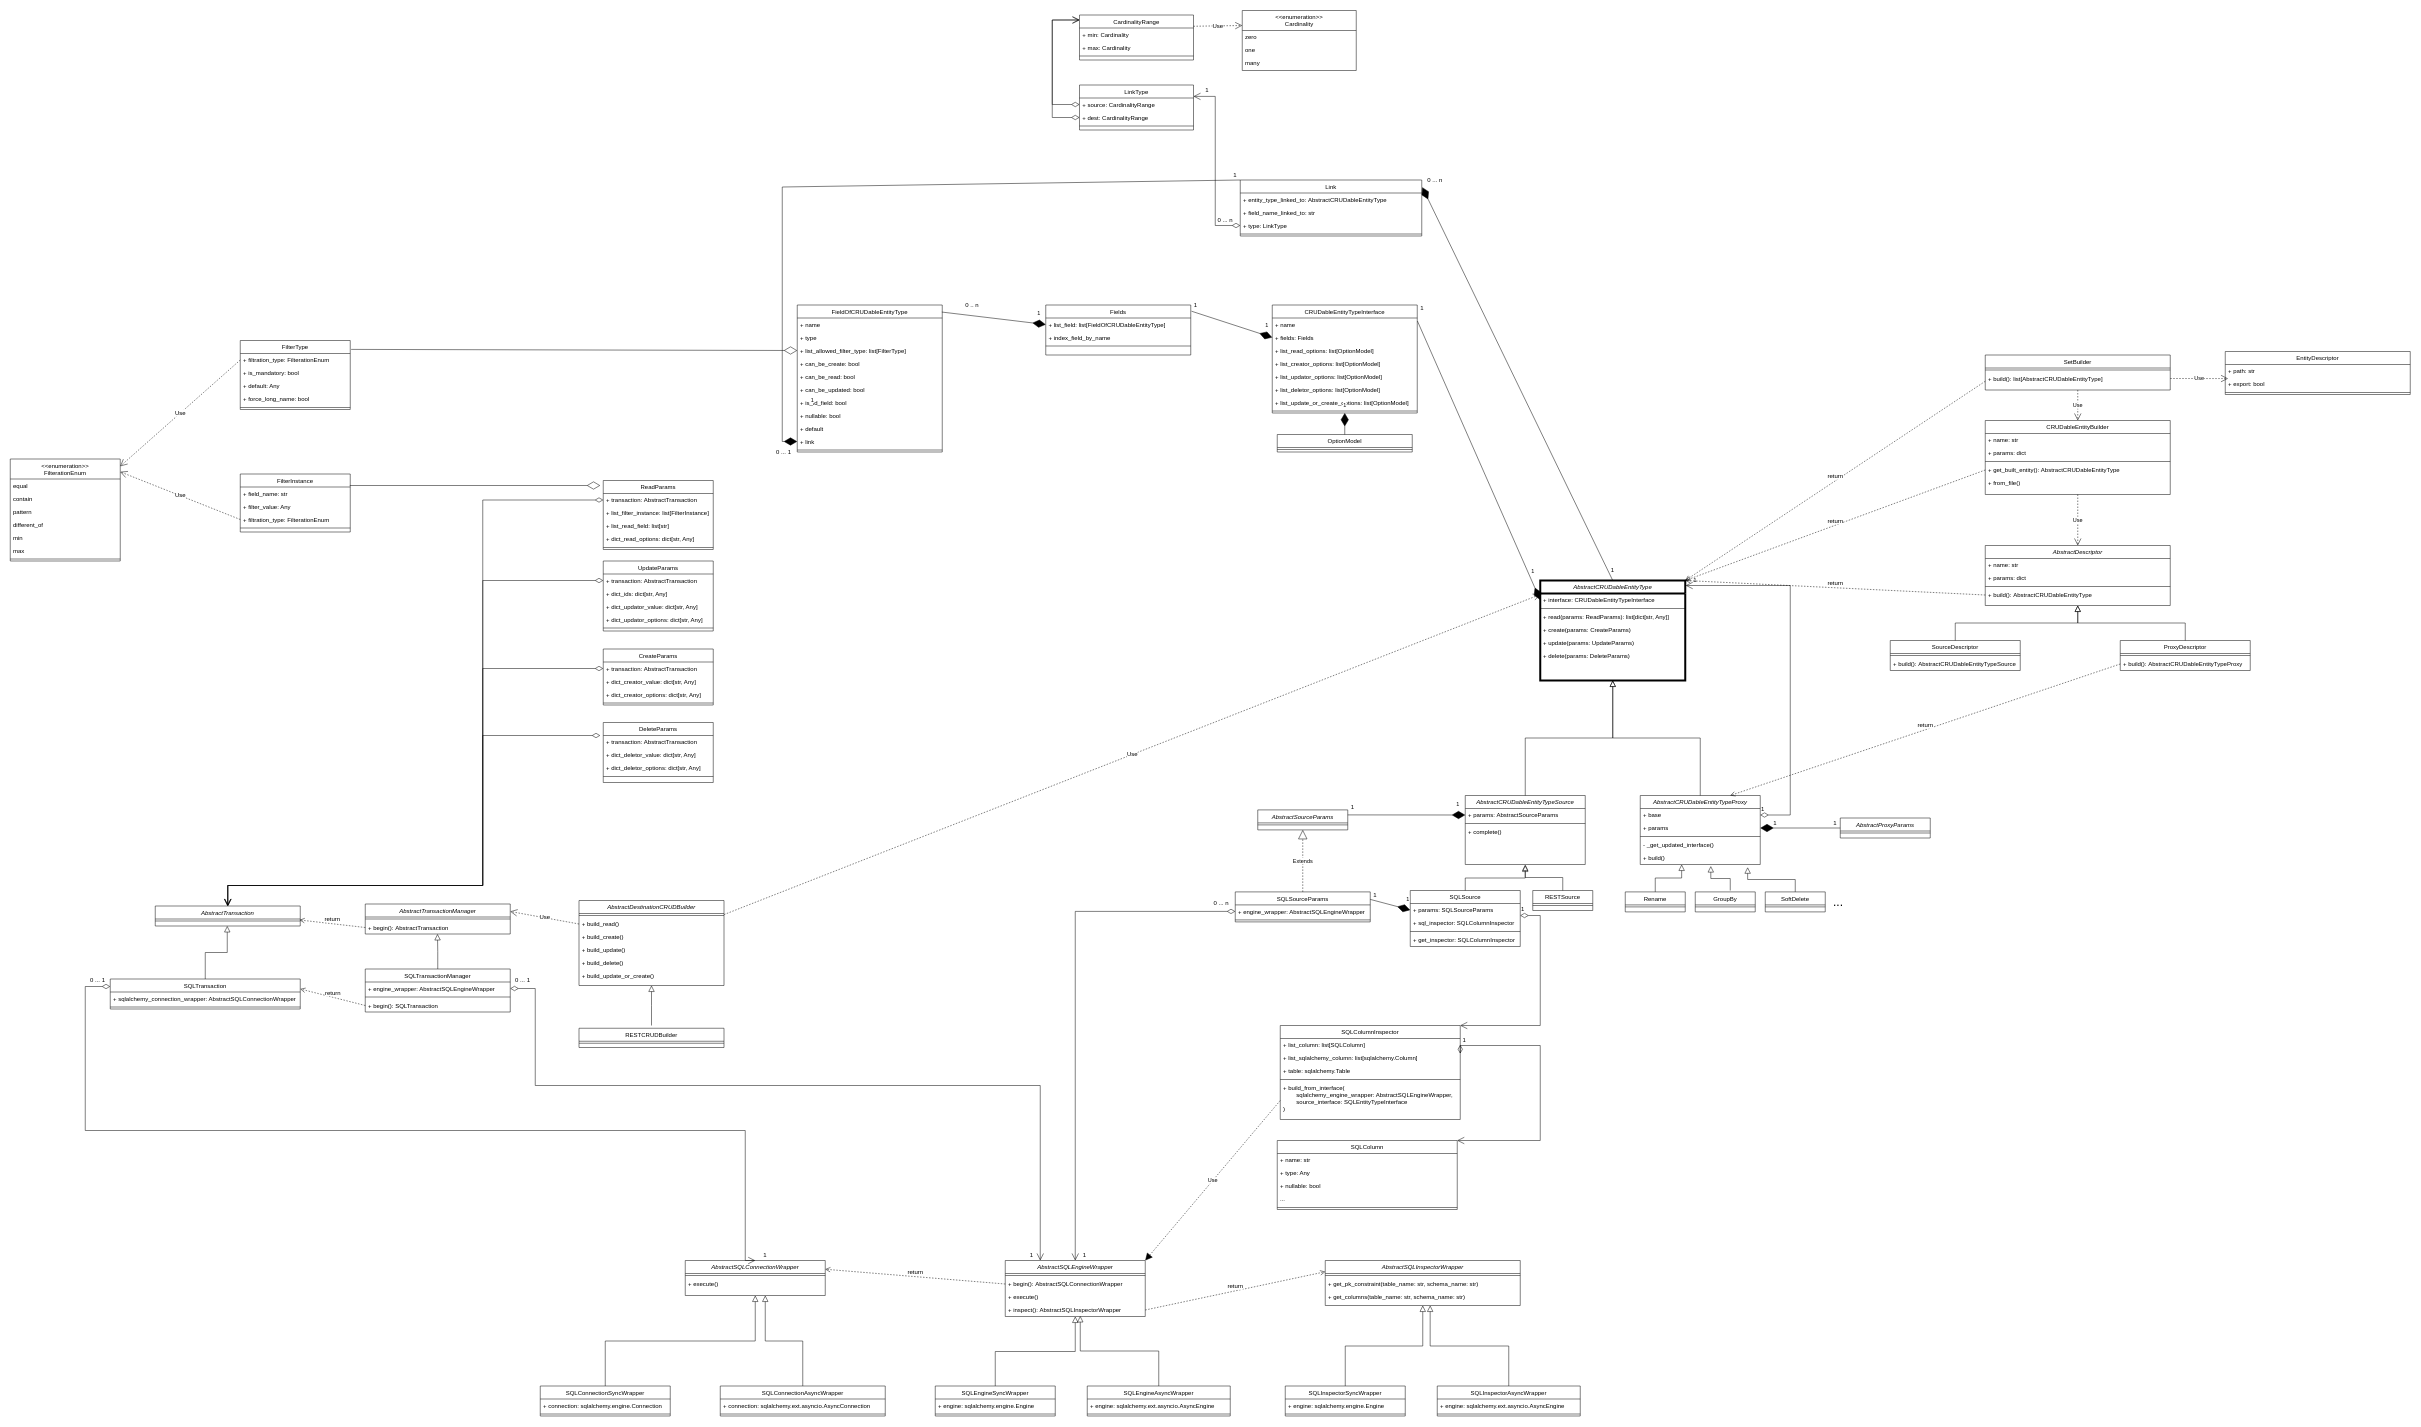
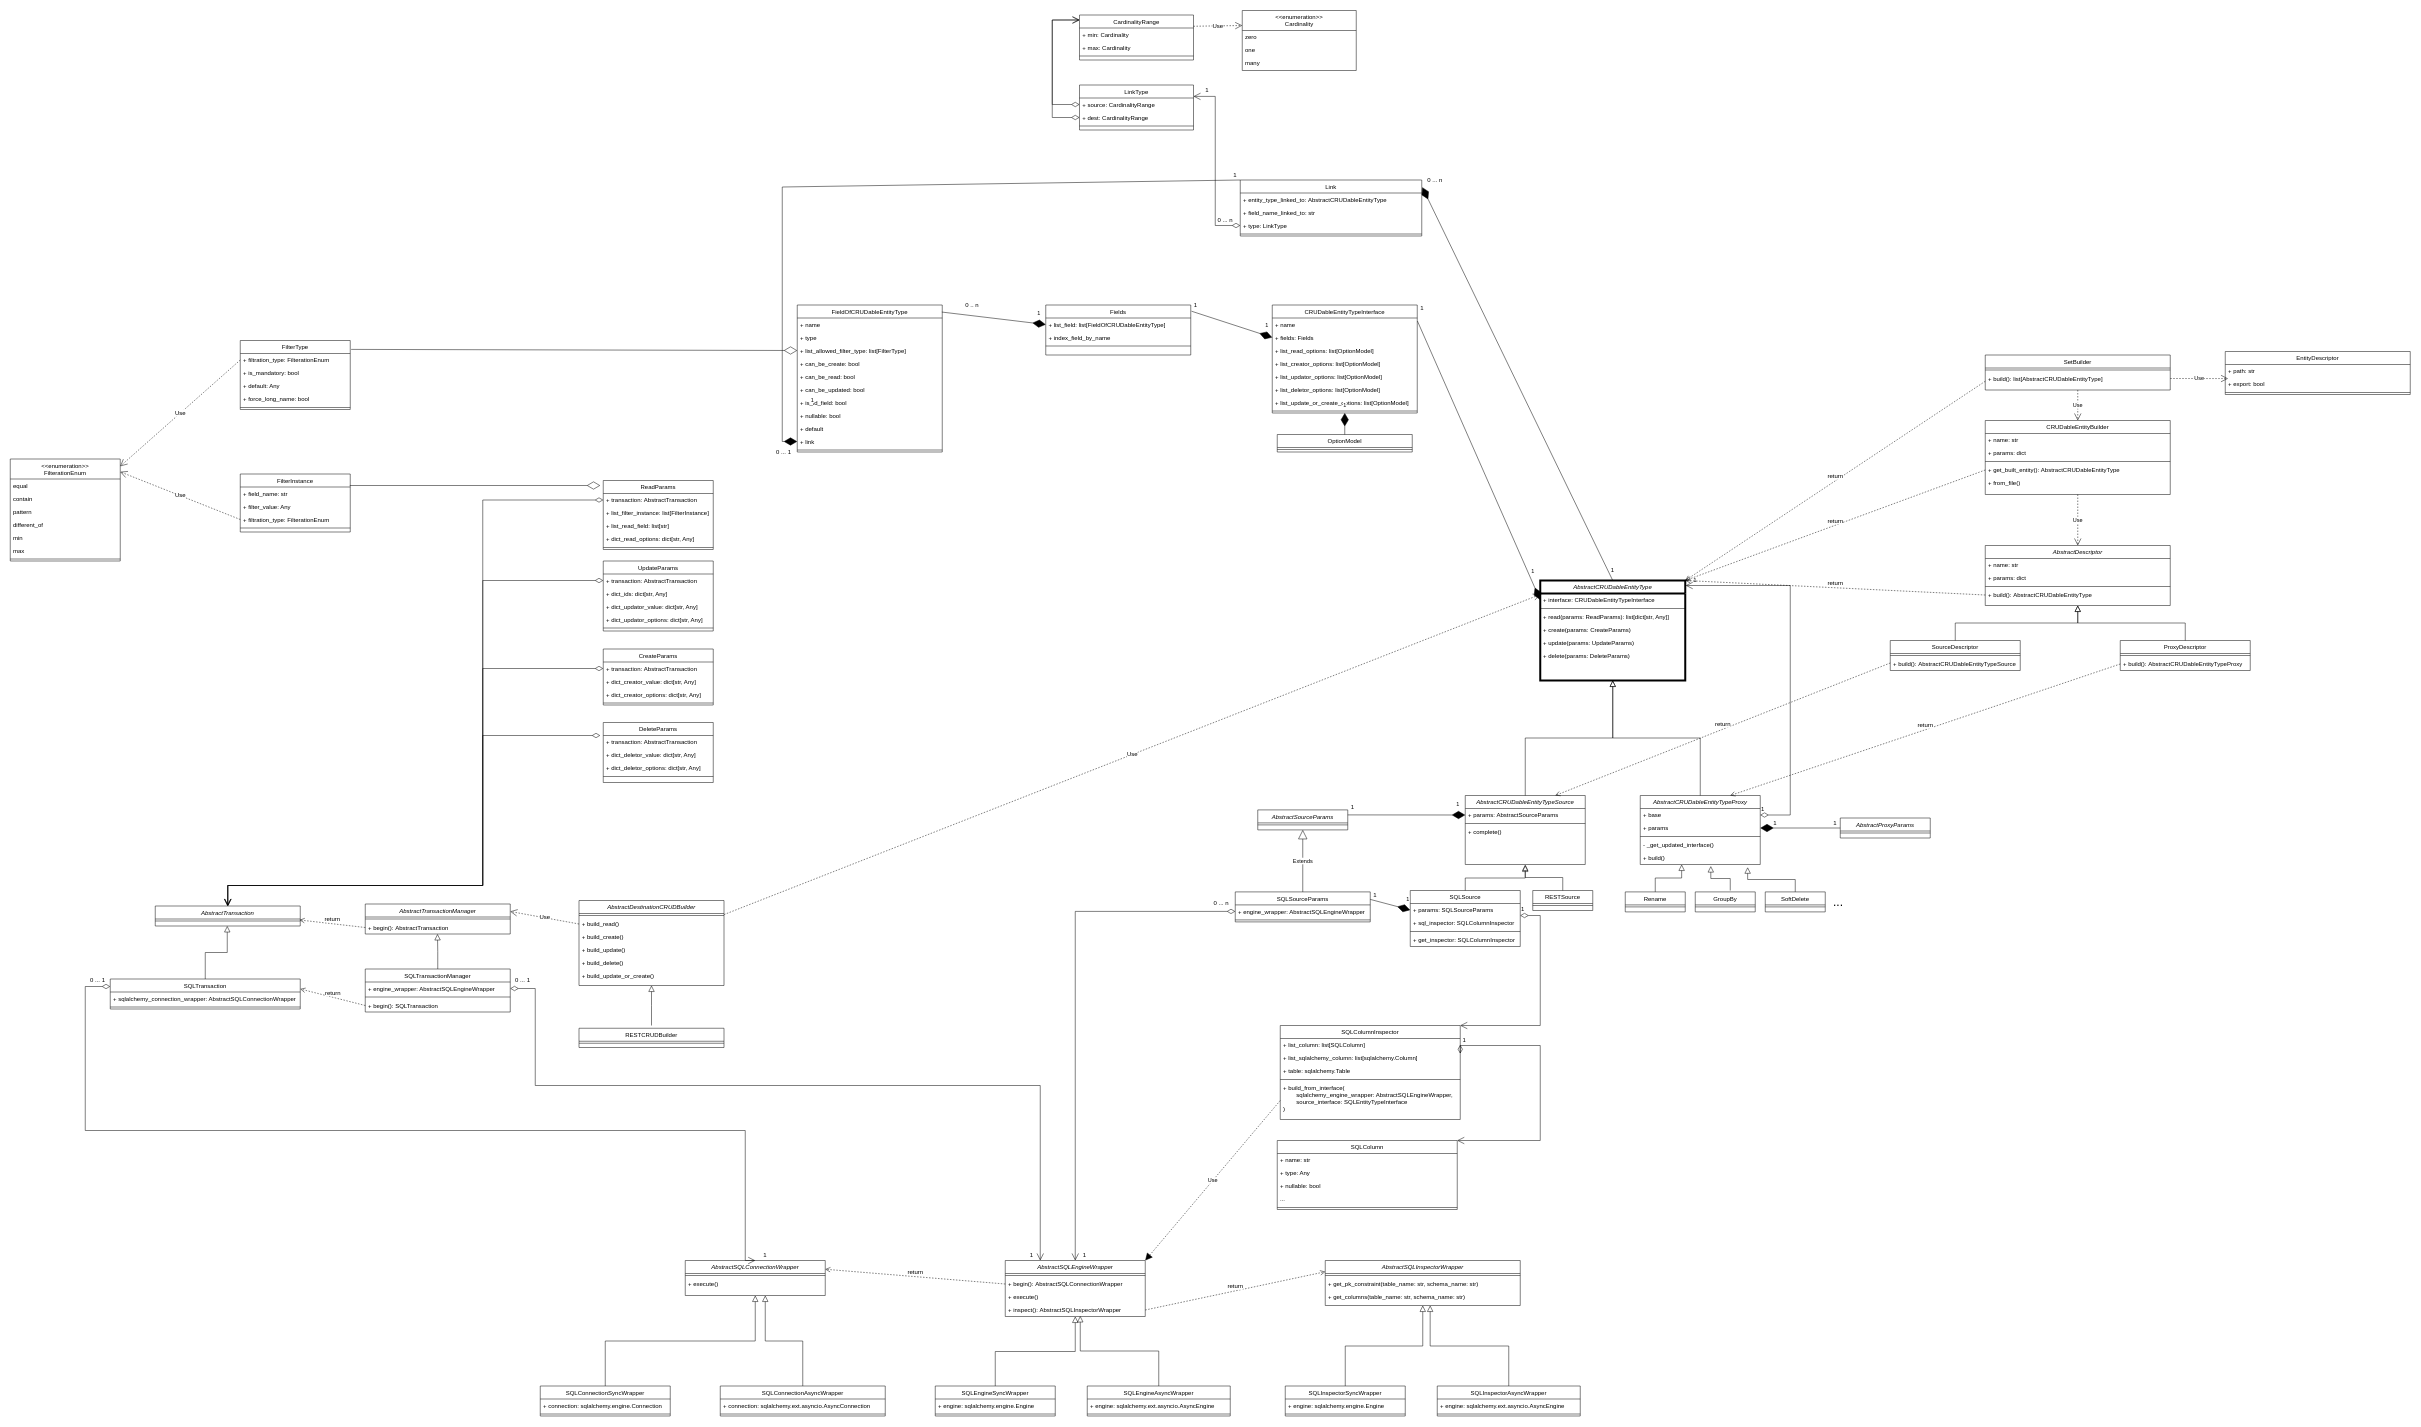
edge "SourceDescriptor" -> "AbstractCRUDableEntityTypeSource": added, label "return"
edge "SQLSourceParams" -> "AbstractSourceParams": style dashed -> solid
